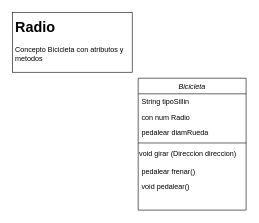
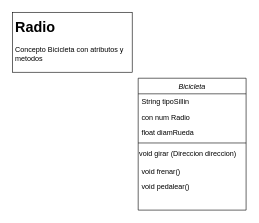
node "pedalear diamRueda": label "pedalear diamRueda" -> "float diamRueda"
node "pedalear frenar()": label "pedalear frenar()" -> "void frenar()"
